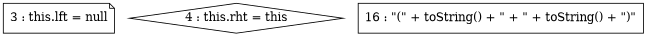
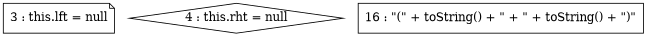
node "4 : this.rht = this": label "4 : this.rht = this" -> "4 : this.rht = null"
